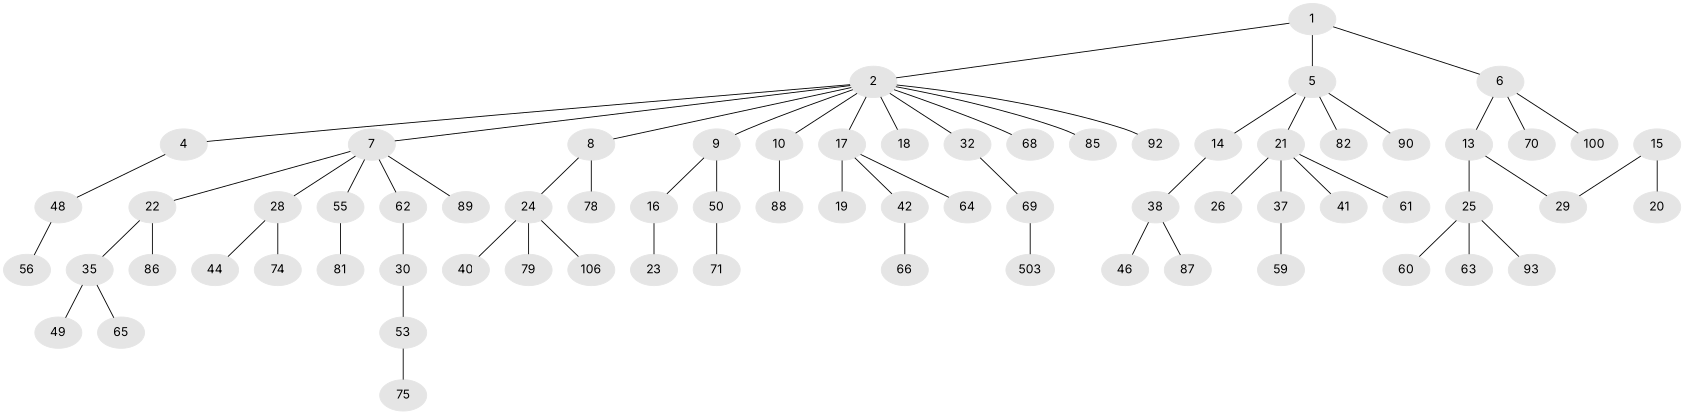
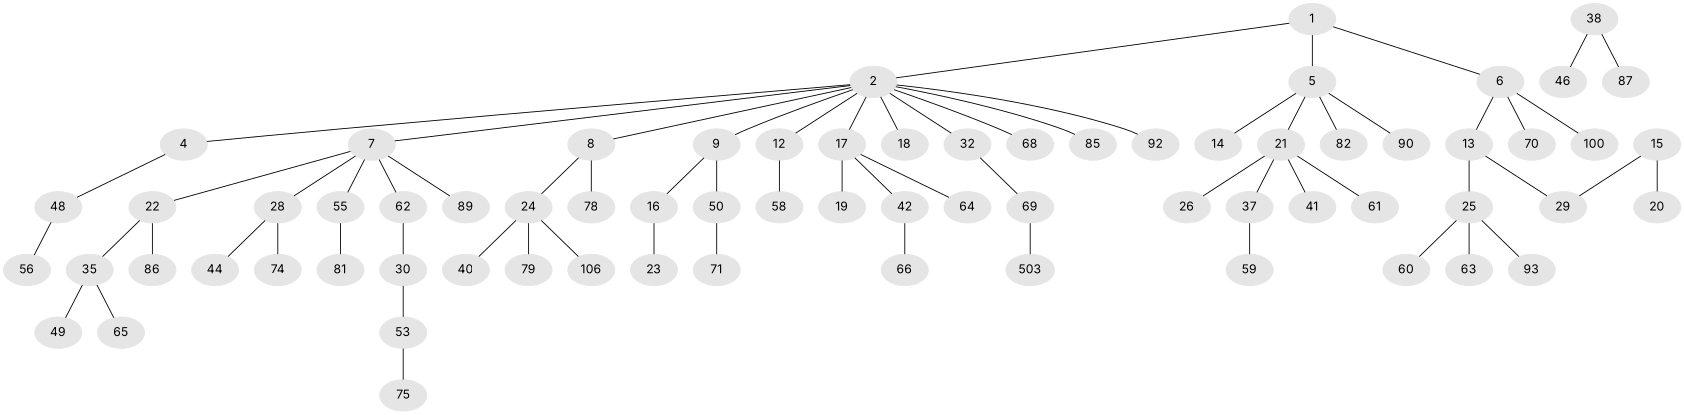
node "10": label "10" -> "12"
edge "14" -- "38": removed
node "88": label "88" -> "58"
